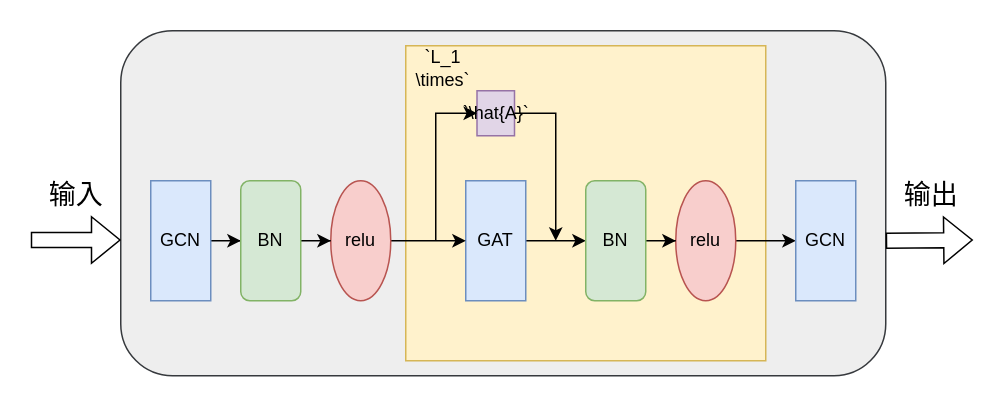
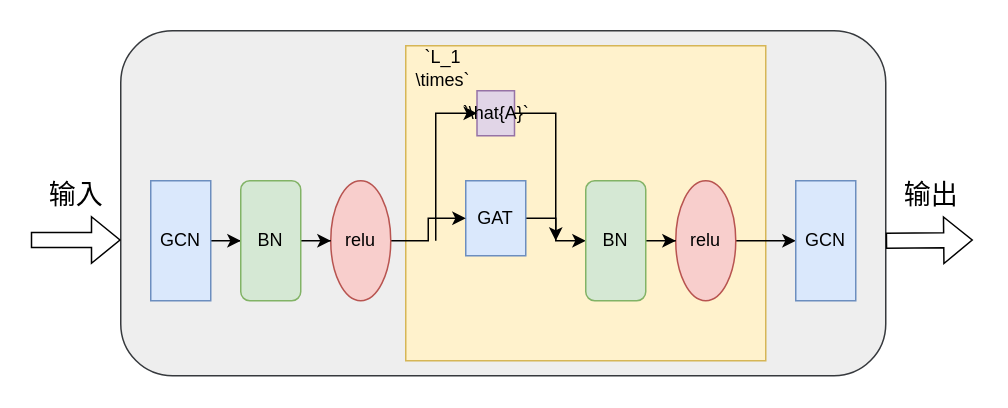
node "GAT": size 60x120 -> 60x75
